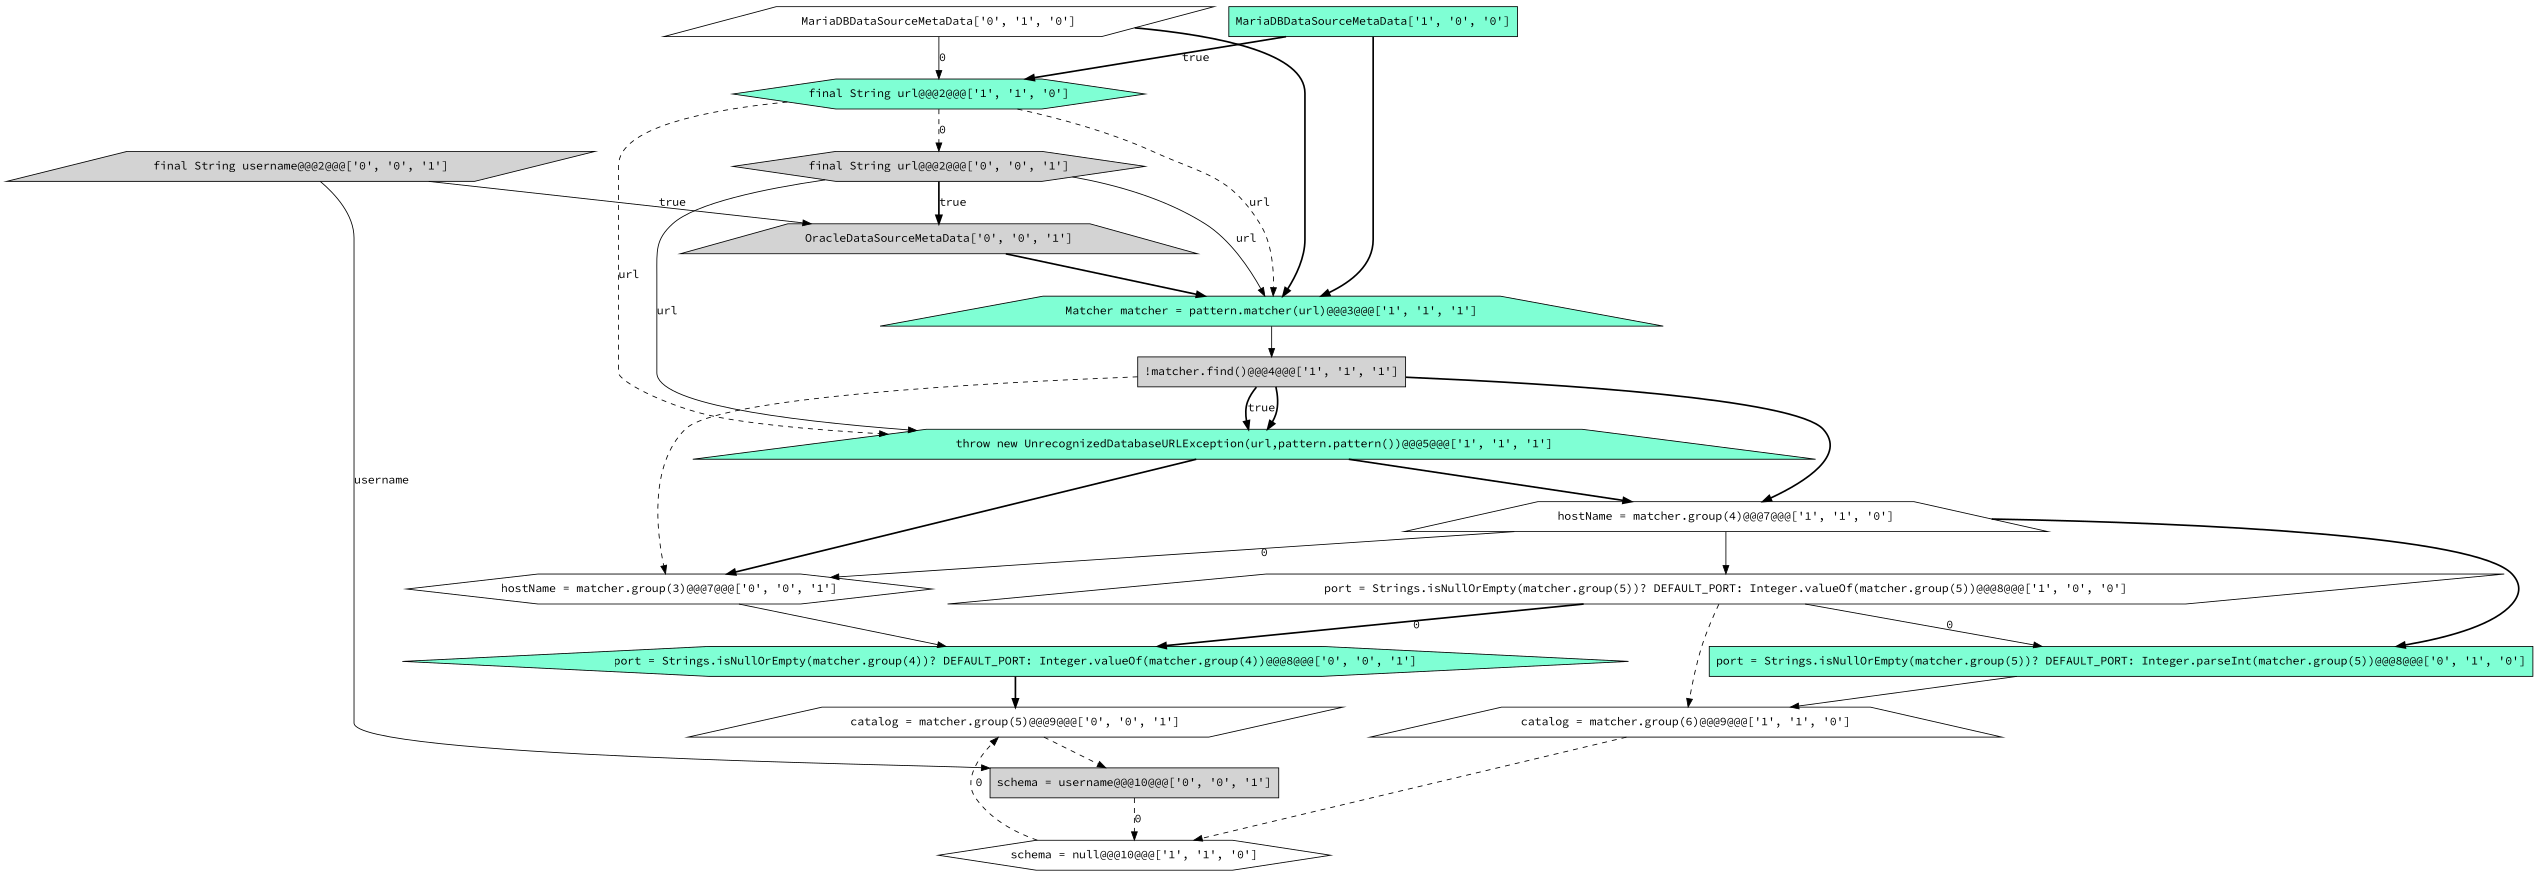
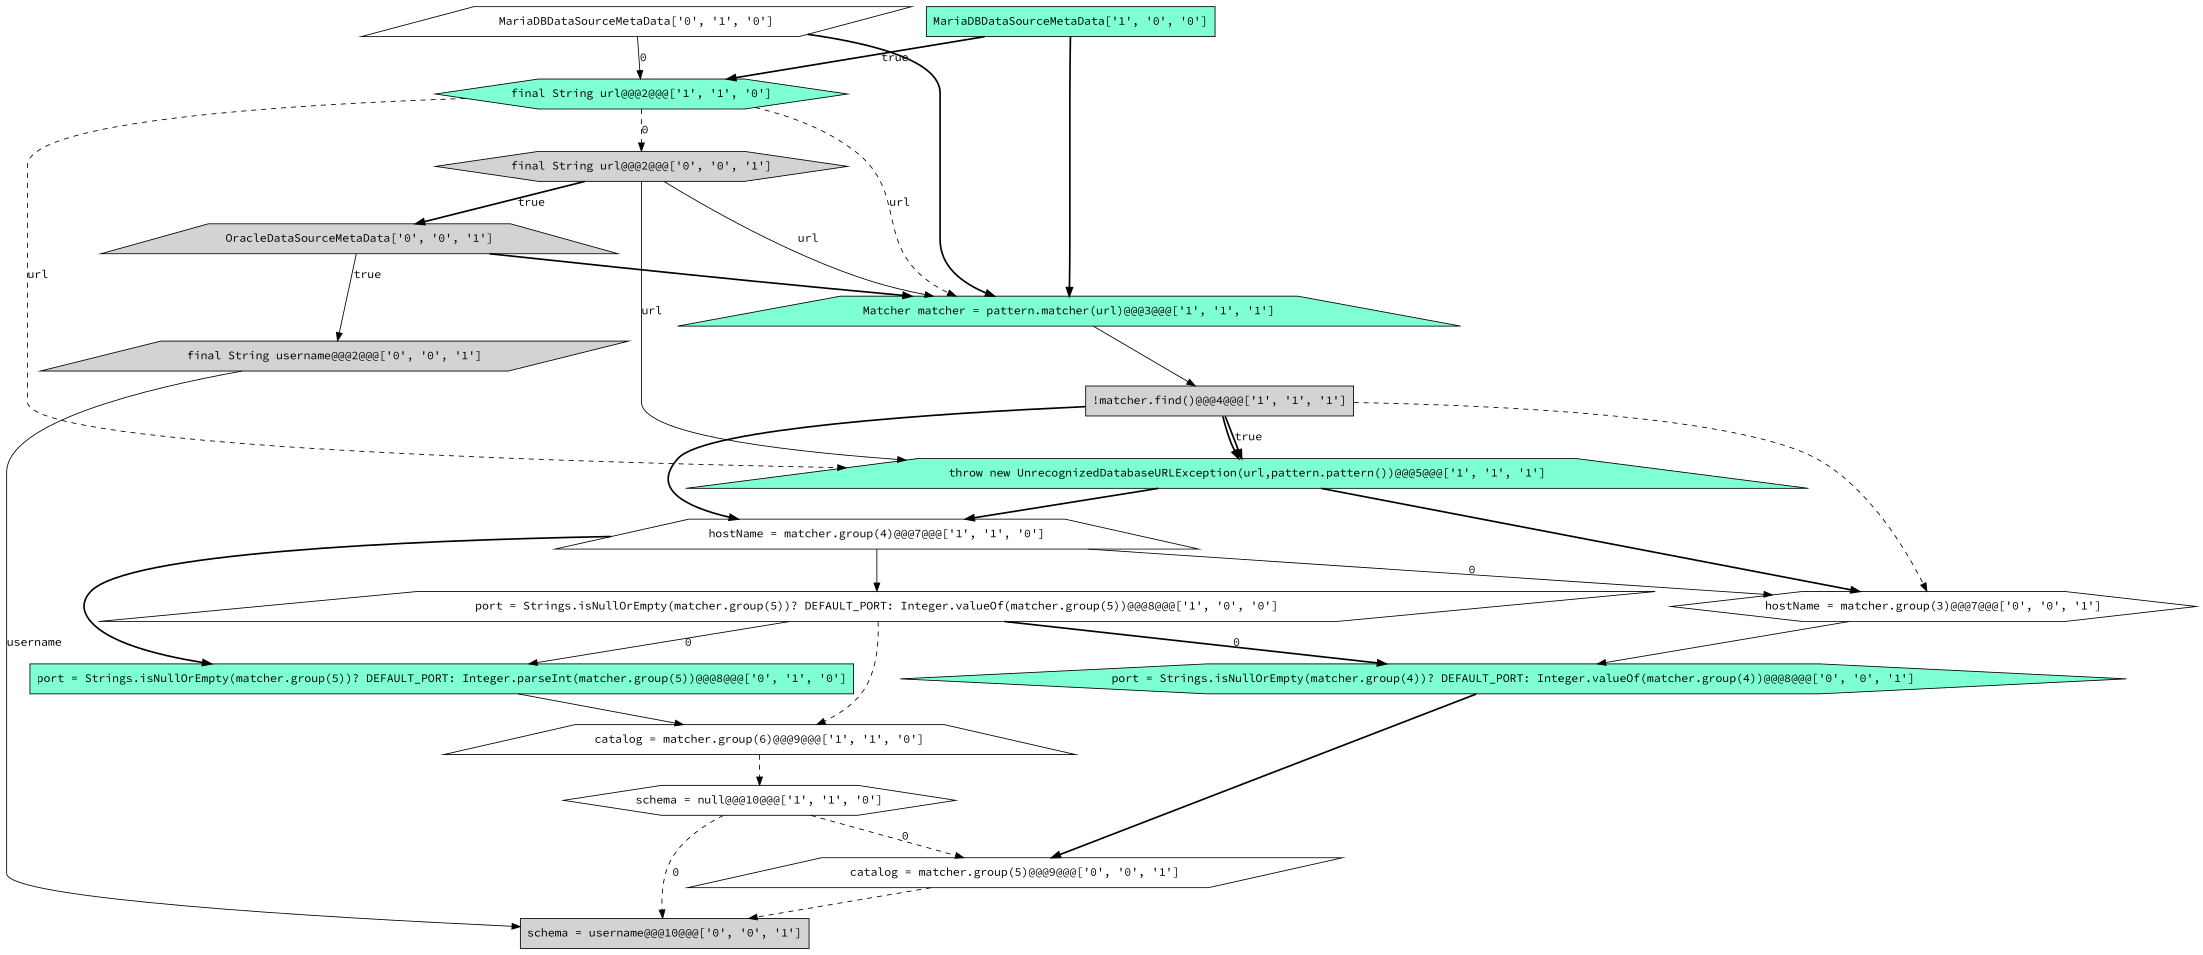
edge "final String username@@@2@@@['0', '0', '1']" -> "OracleDataSourceMetaData['0', '0', '1']": reversed
edge "schema = username@@@10@@@['0', '0', '1']" -> "schema = null@@@10@@@['1', '1', '0']": reversed
